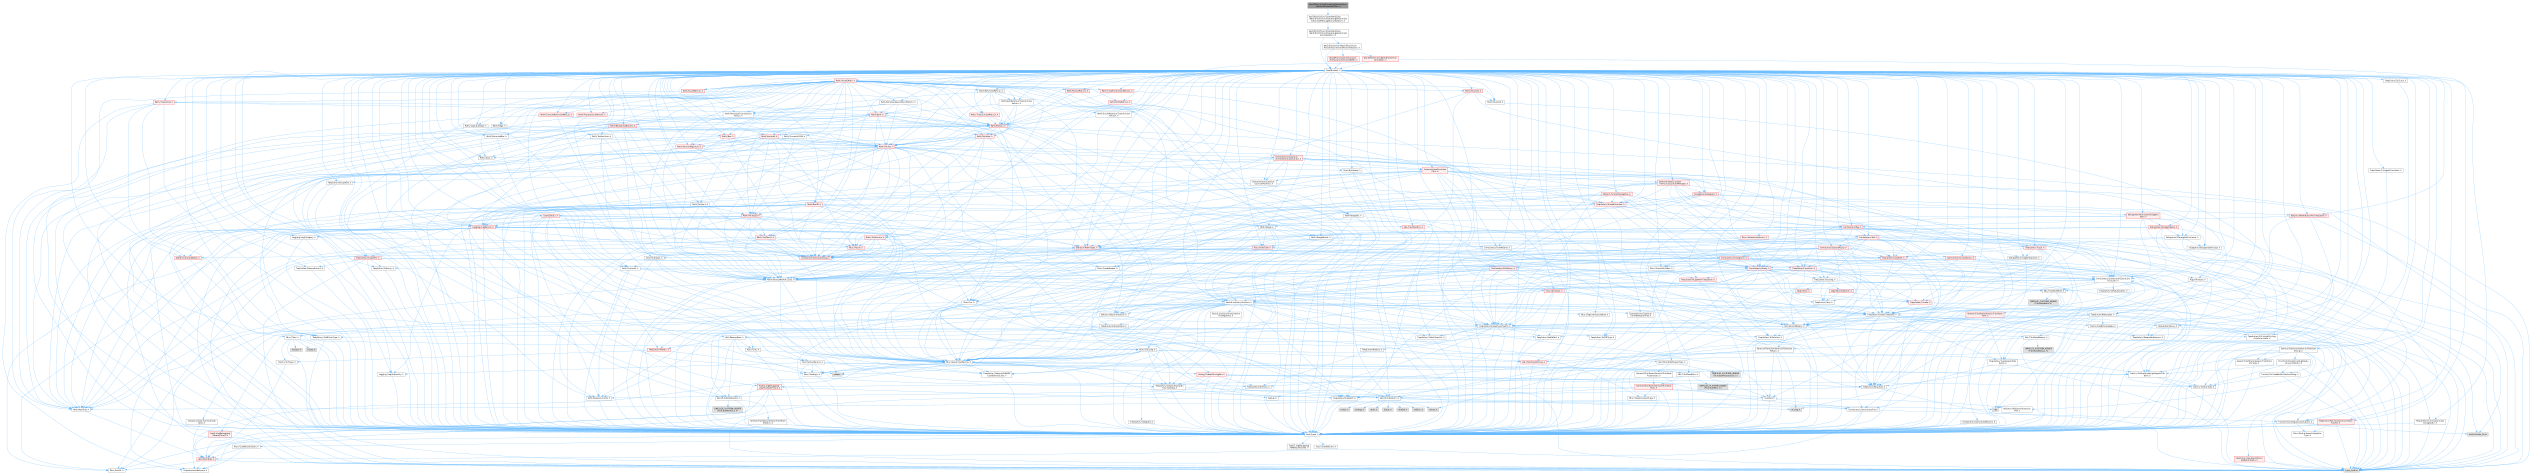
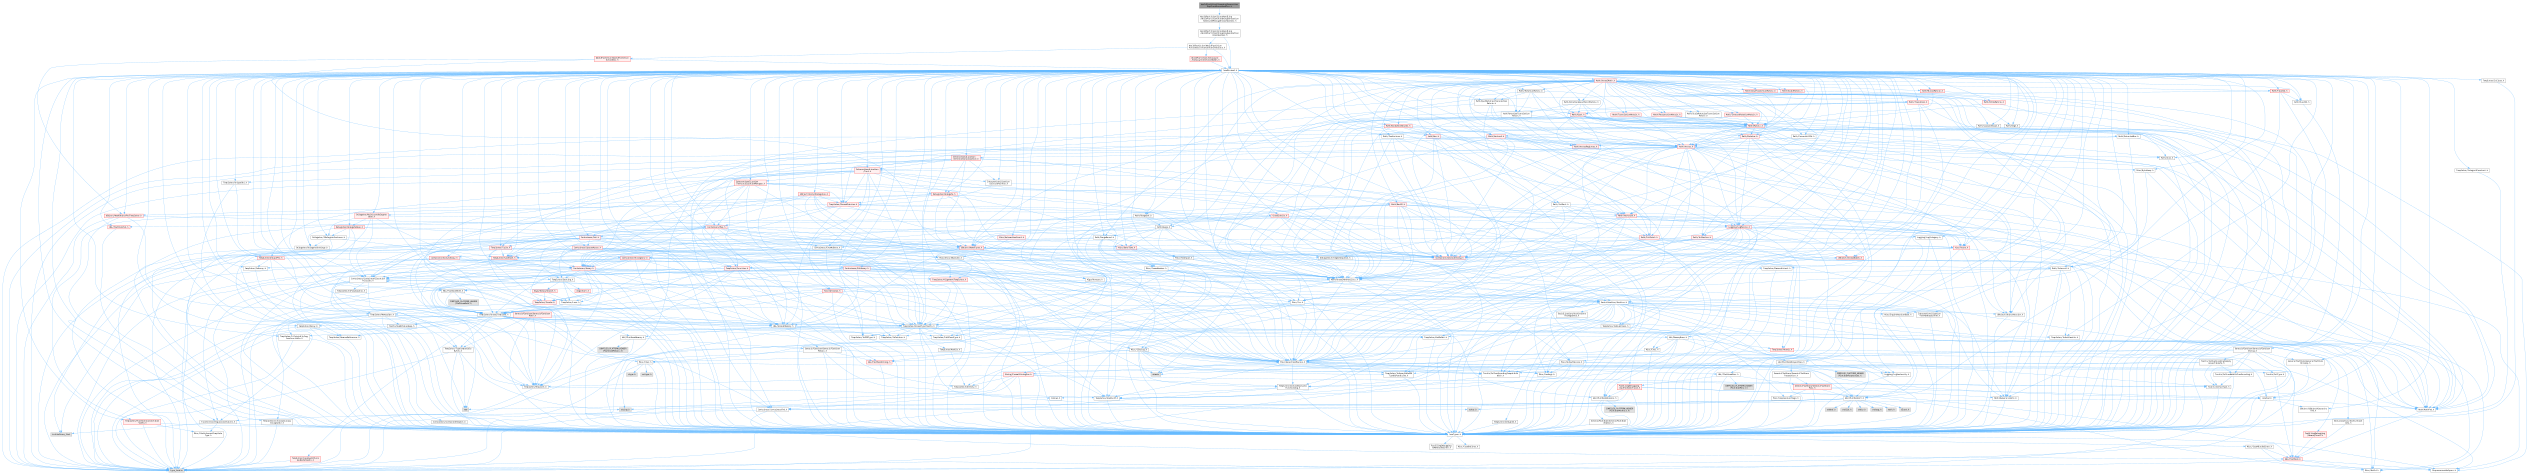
edge "Templates/Function.h" -> "Templates/Sorting.h": now "Containers/Map.h" -> "Templates/Sorting.h"
edge "Misc/Char.h" -> "Misc/CString.h": reversed
